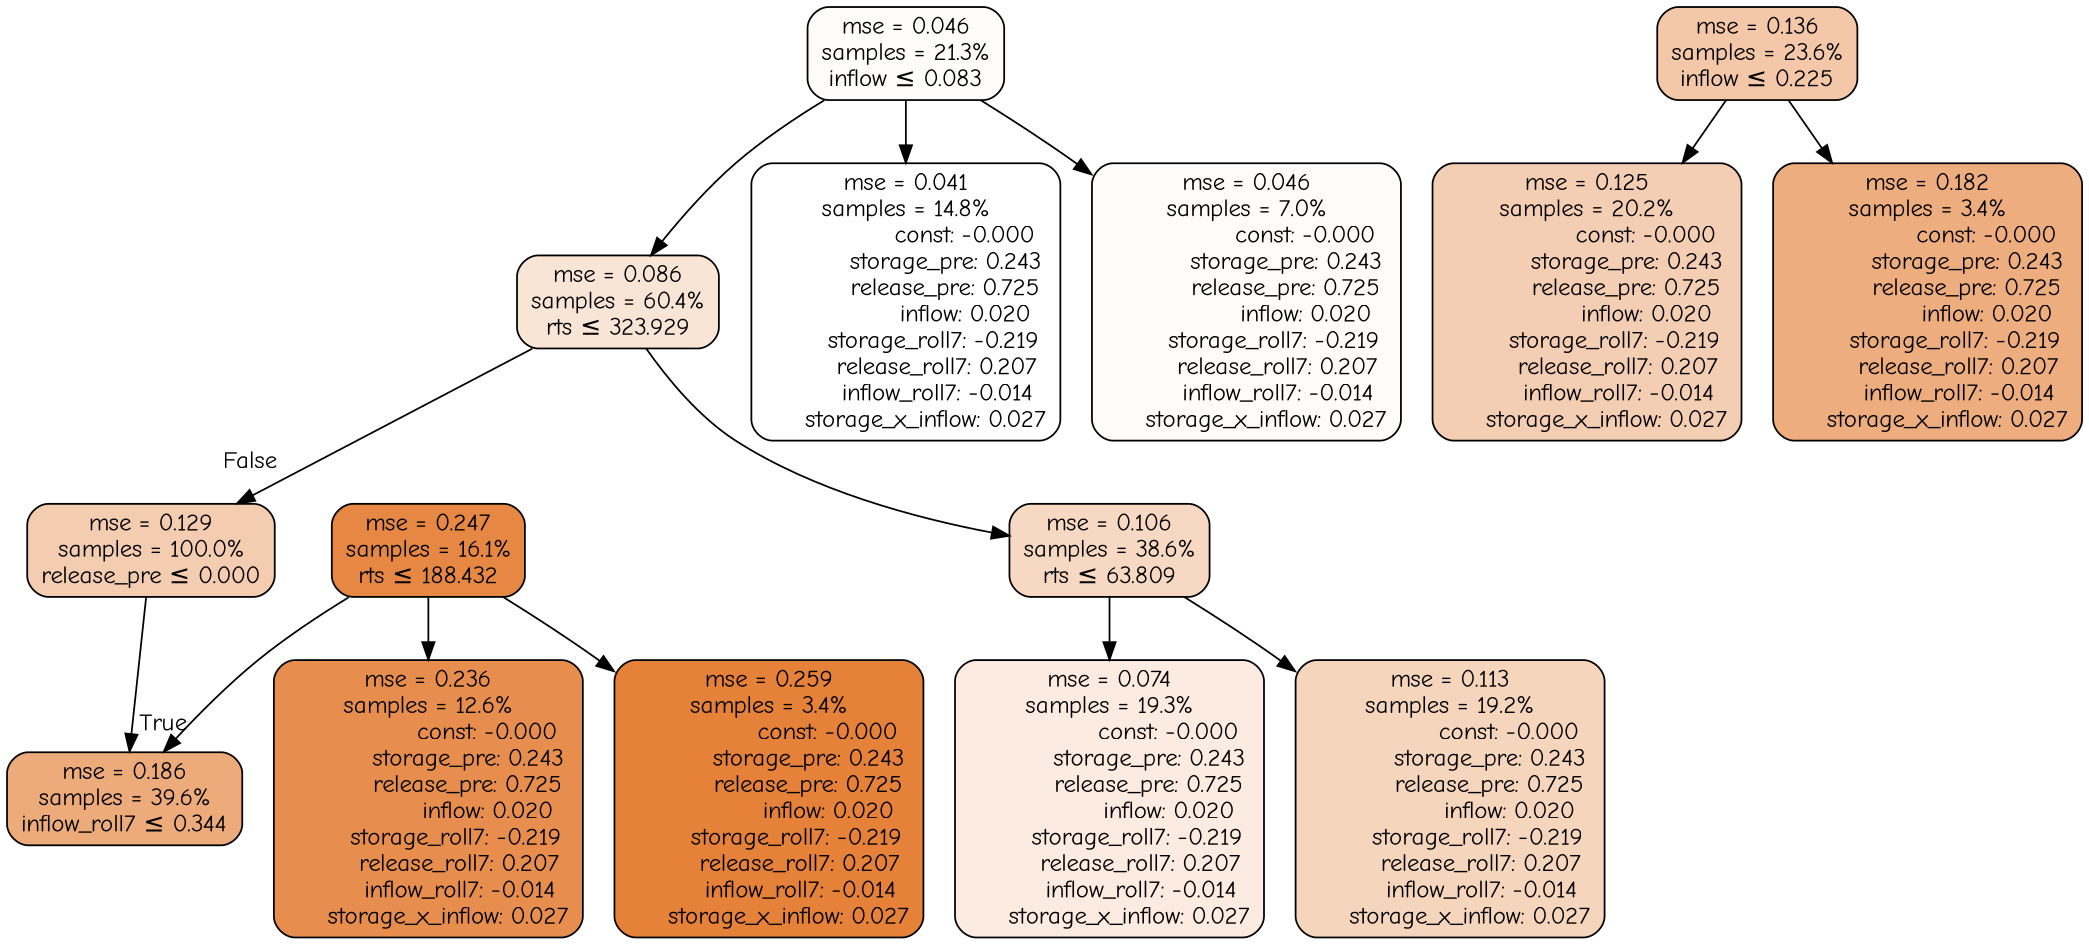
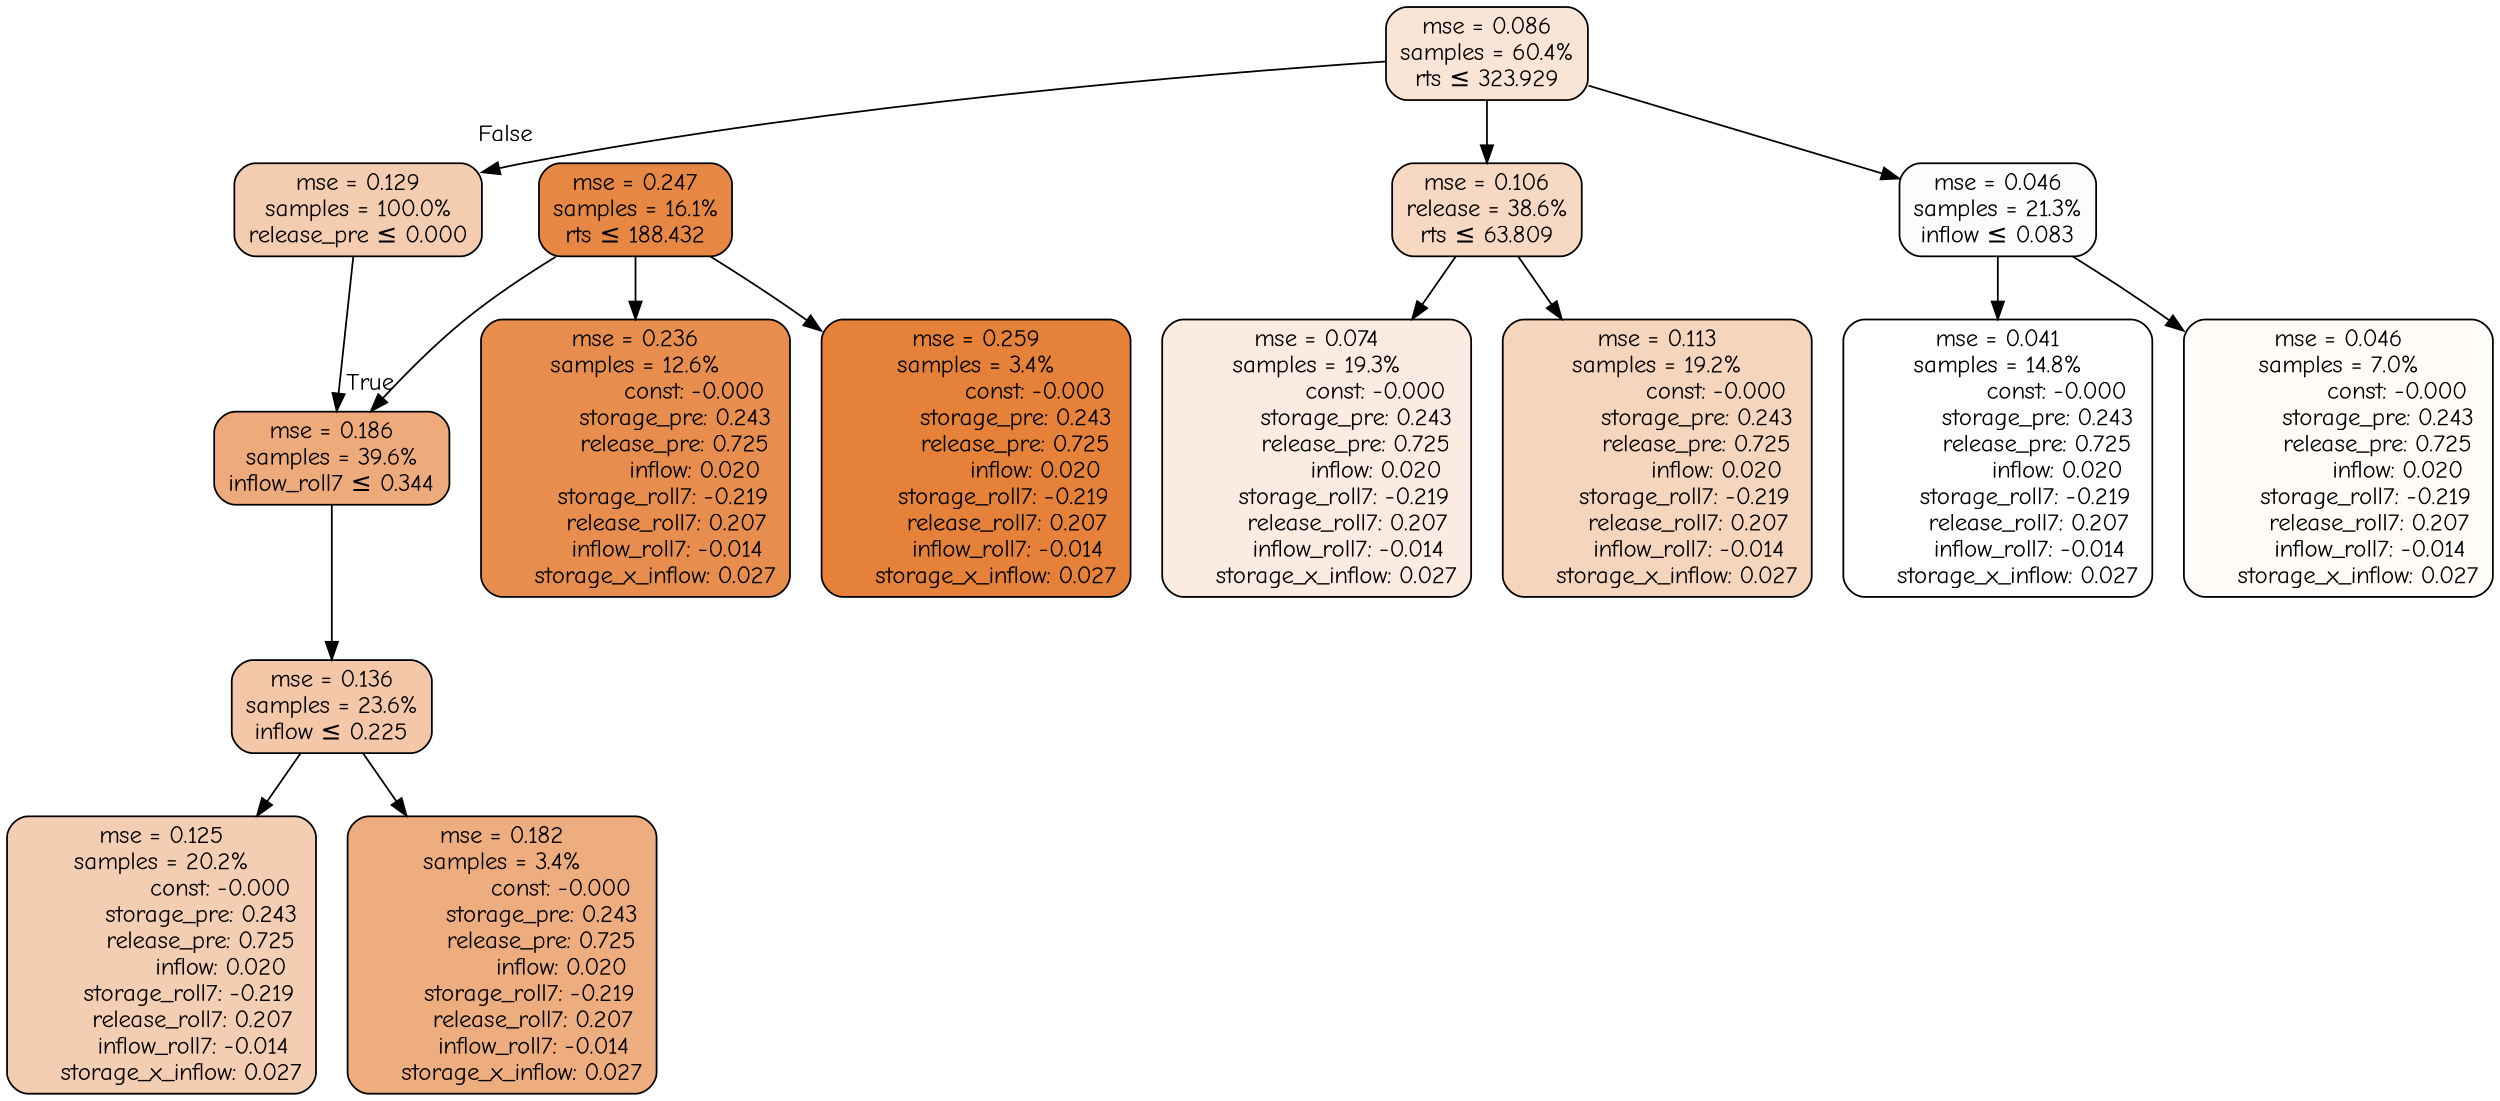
edge "mse = 0.046 samples = 21.3% inflow ≤ 0.083" -> "mse = 0.086 samples = 60.4% rts ≤ 323.929": reversed
node "mse = 0.106 samples = 38.6% rts ≤ 63.809": label "mse = 0.106 samples = 38.6% rts ≤ 63.809" -> "mse = 0.106 release = 38.6% rts ≤ 63.809"
edge "mse = 0.186 samples = 39.6% inflow_roll7 ≤ 0.344" -> "mse = 0.136 samples = 23.6% inflow ≤ 0.225": added
